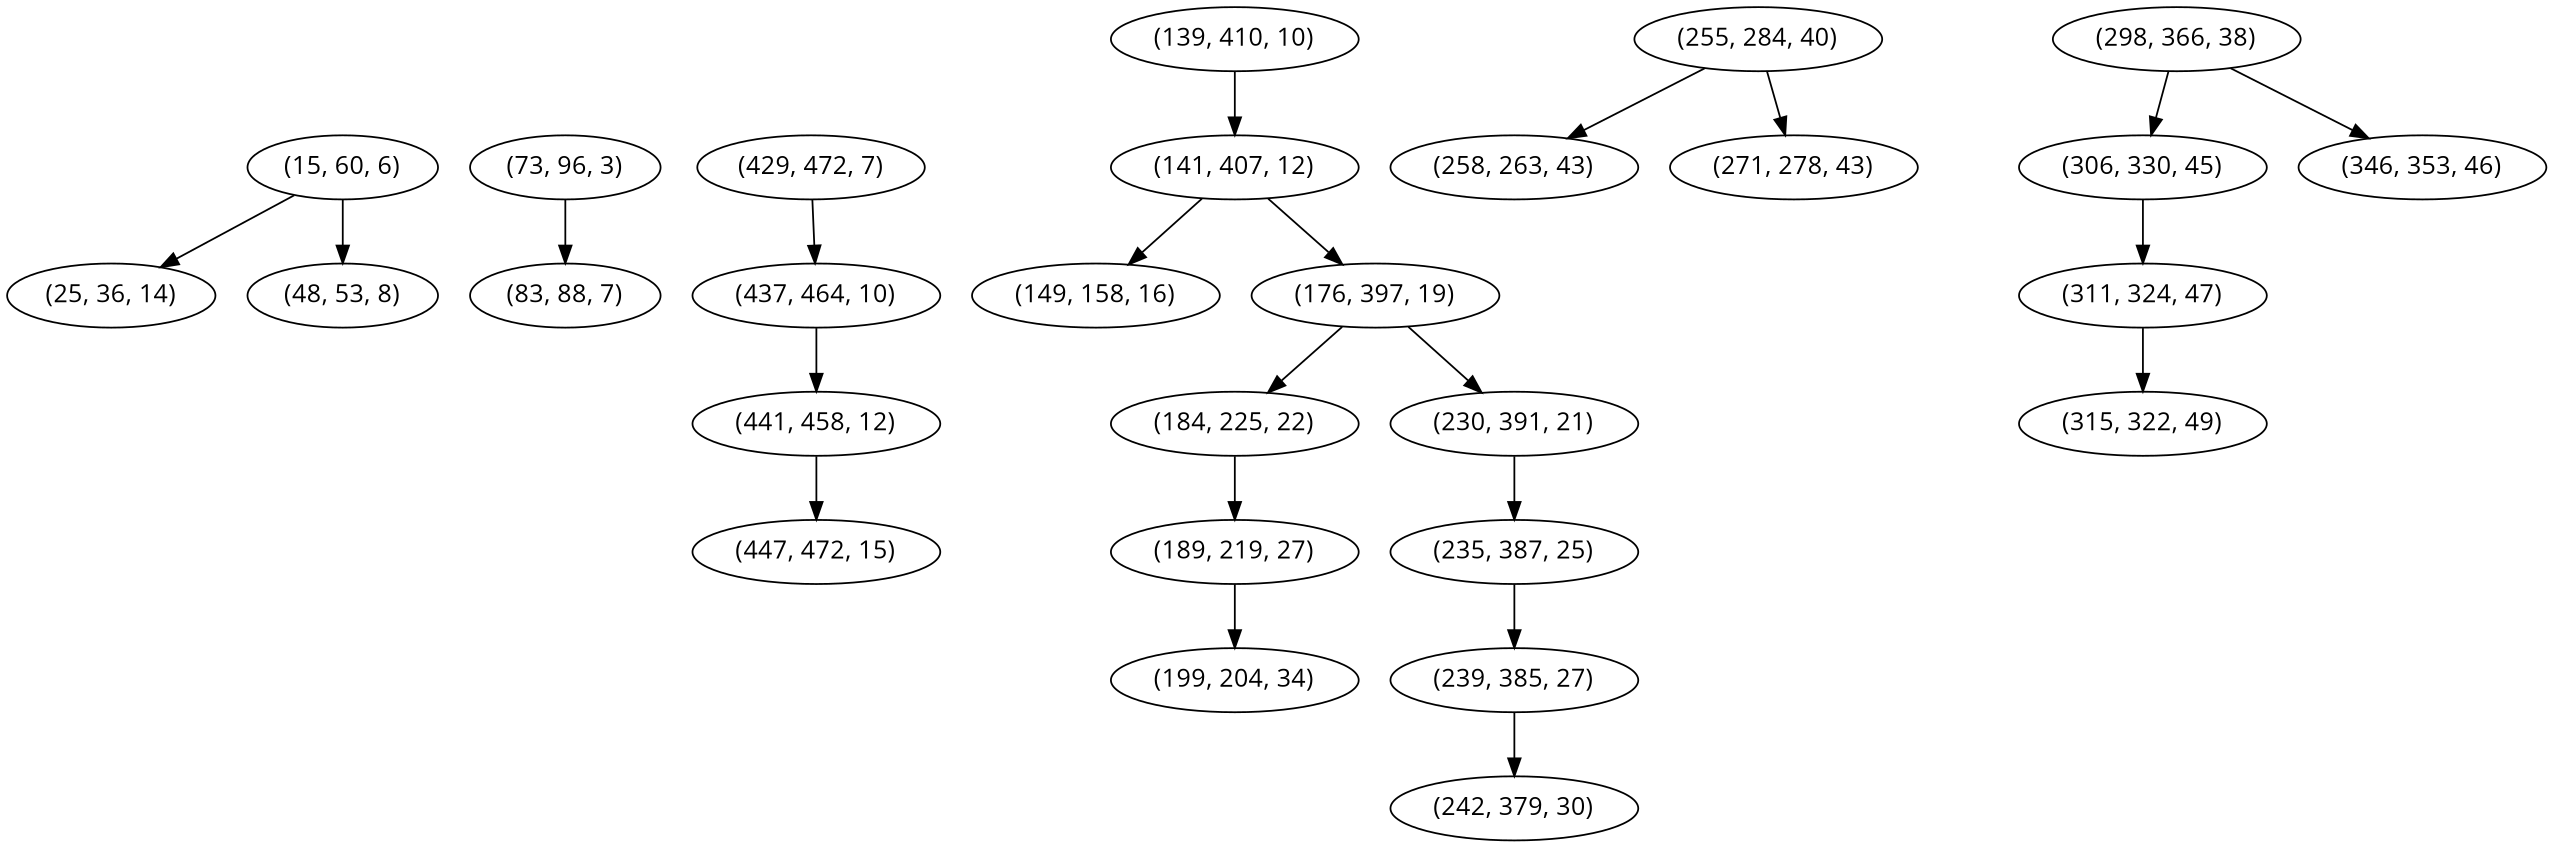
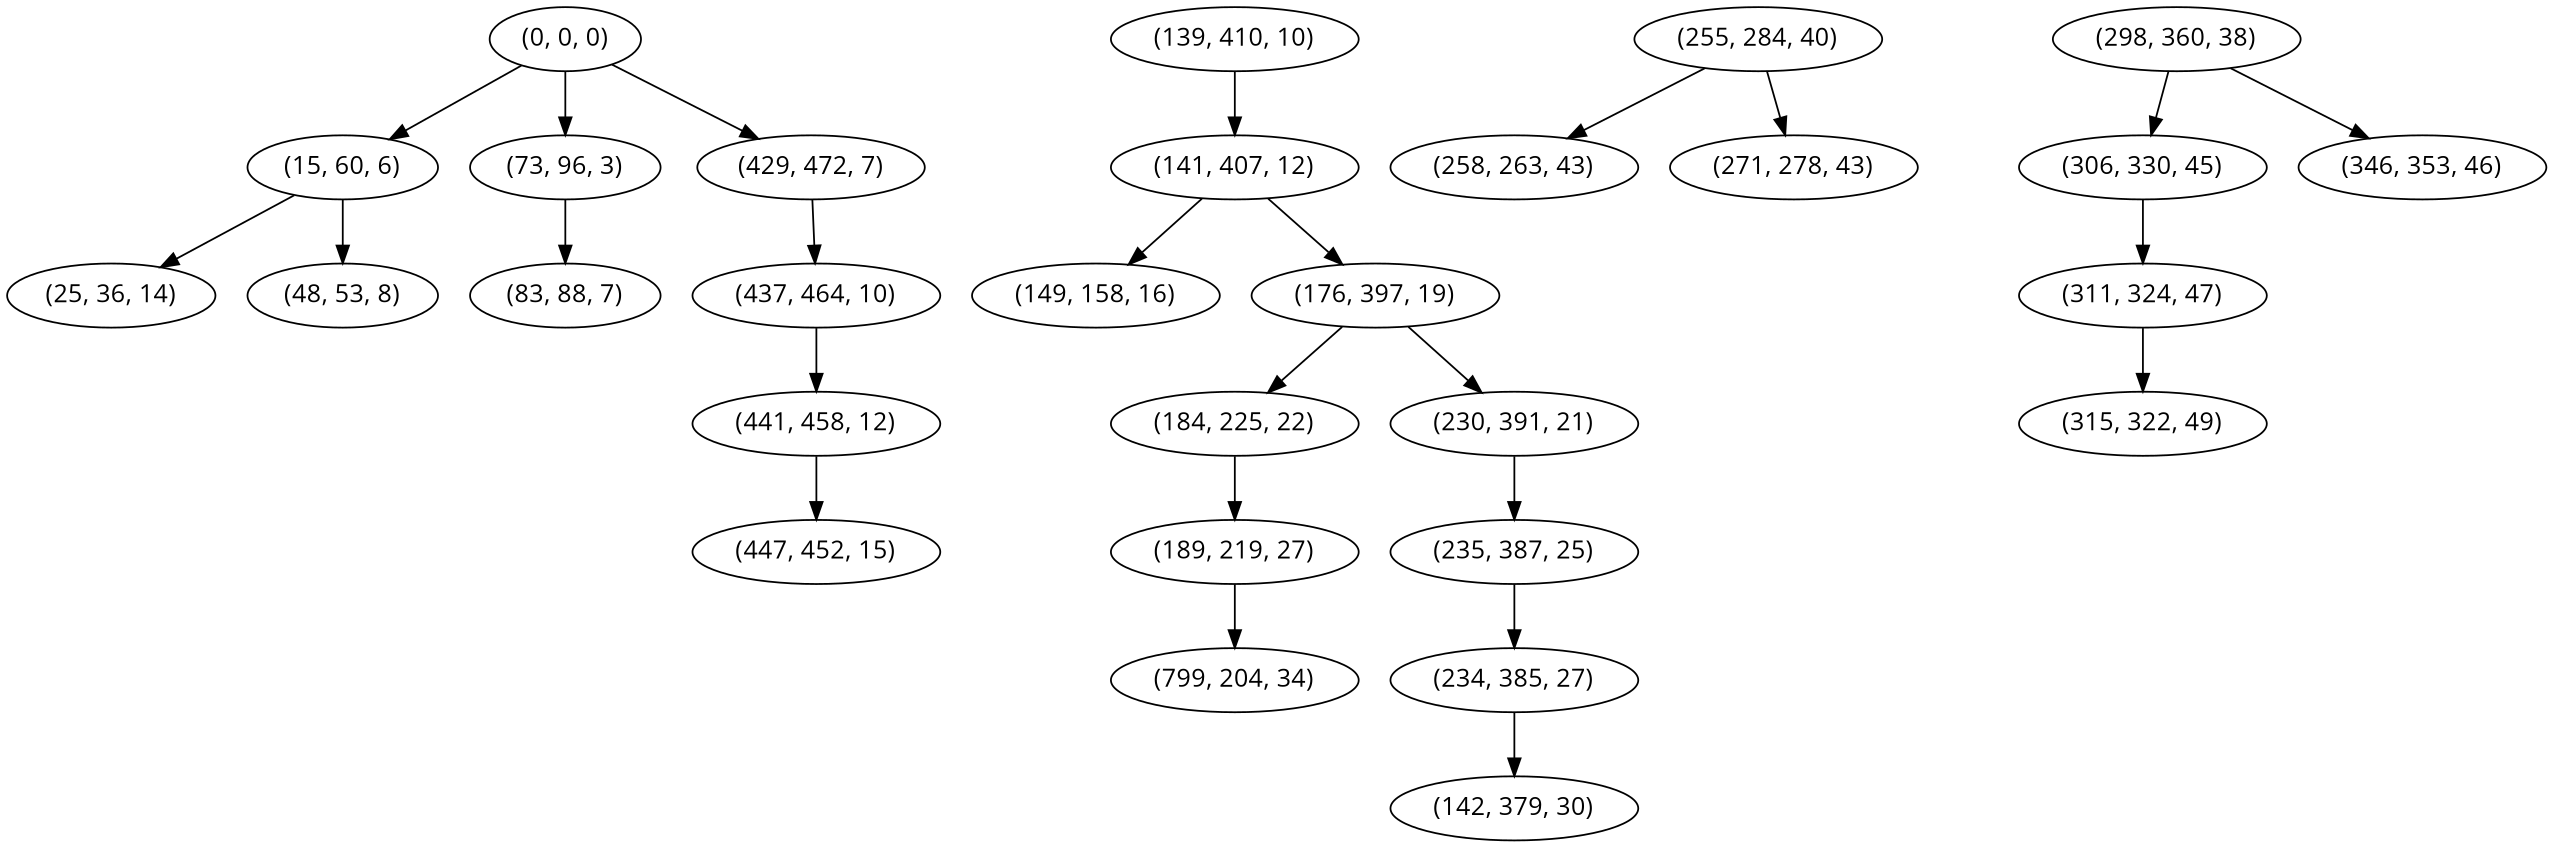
node "(0, 0, 0)": added
node "(298, 366, 38)": label "(298, 366, 38)" -> "(298, 360, 38)"
node "(447, 472, 15)": label "(447, 472, 15)" -> "(447, 452, 15)"
node "(199, 204, 34)": label "(199, 204, 34)" -> "(799, 204, 34)"
node "(239, 385, 27)": label "(239, 385, 27)" -> "(234, 385, 27)"
node "(242, 379, 30)": label "(242, 379, 30)" -> "(142, 379, 30)"
